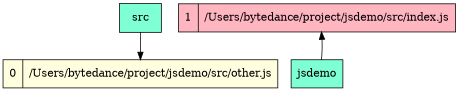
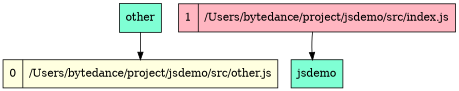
node "src": label "src" -> "other"
edge "jsdemo" -> "1": reversed
